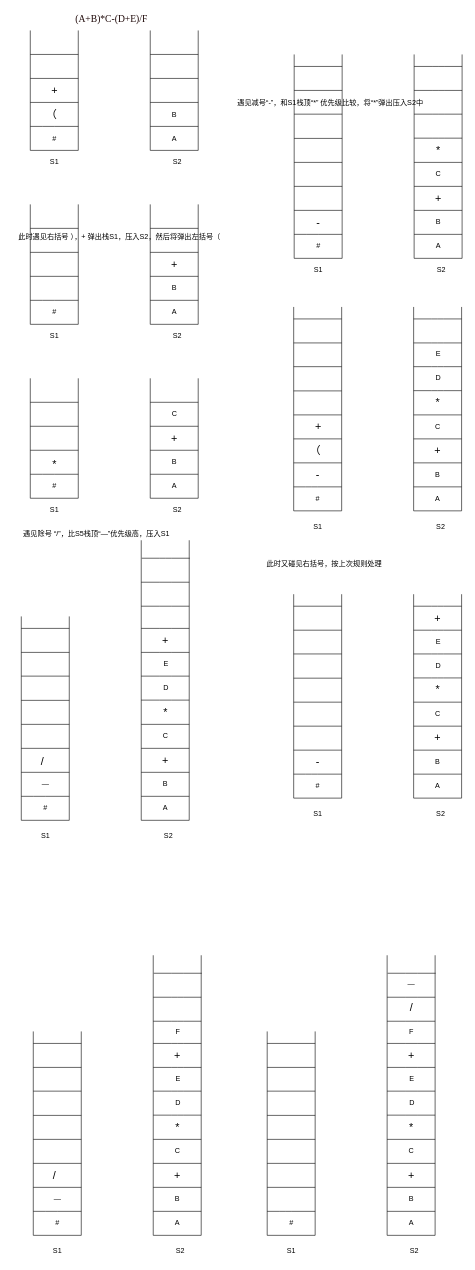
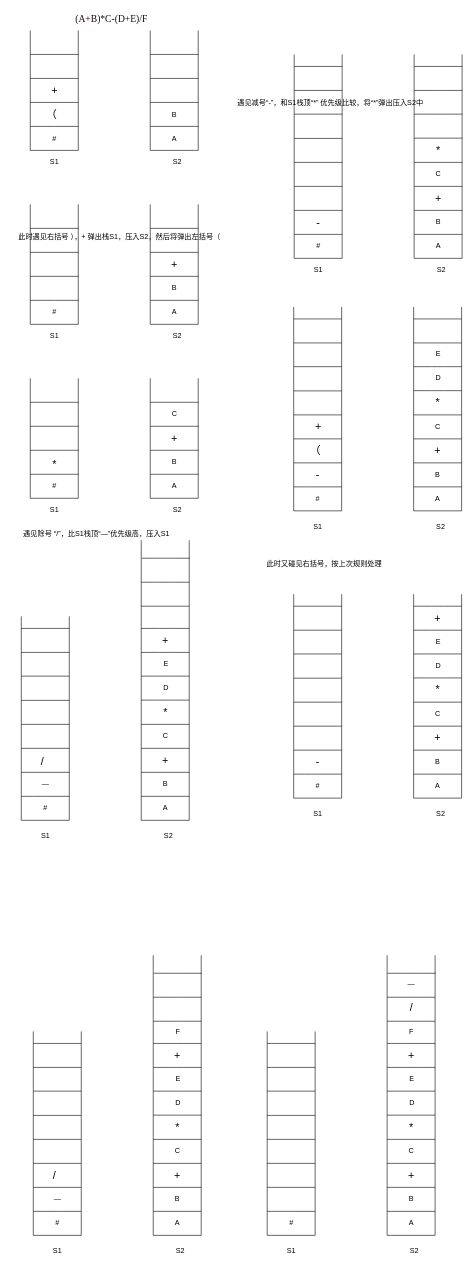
node "遇见除号 “/”，比S5栈顶“—”优先级高，压入S1": label "遇见除号 “/”，比S5栈顶“—”优先级高，压入S1" -> "遇见除号 “/”，比S1栈顶“—”优先级高，压入S1"
